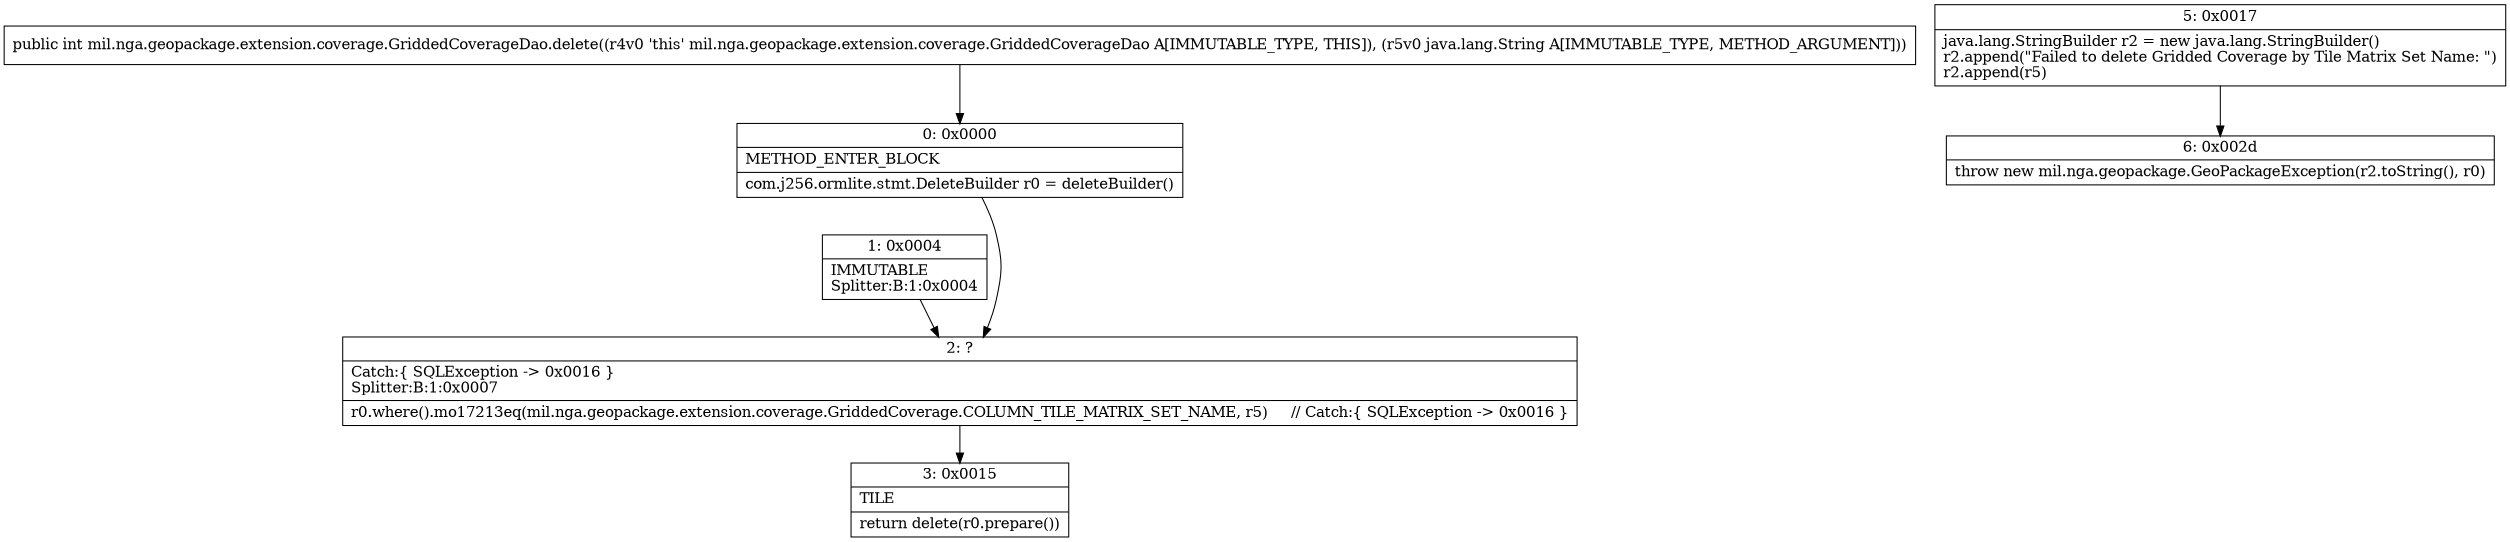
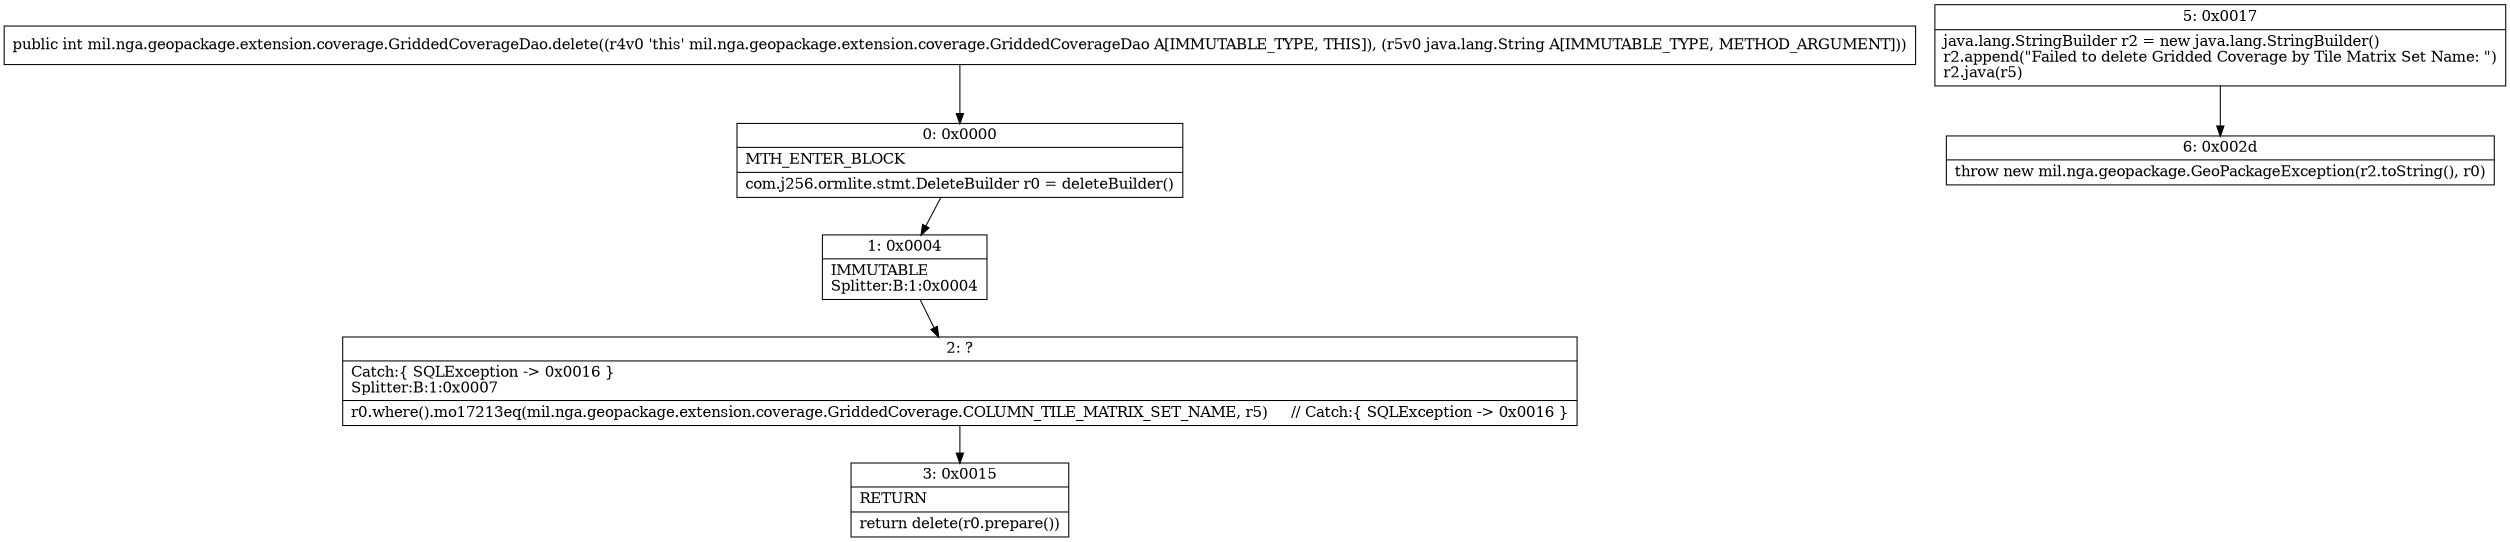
node "5: 0x0017": text "r2.append(r5)" -> "r2.java(r5)"
node "0: 0x0000": text "METHOD_ENTER_BLOCK" -> "MTH_ENTER_BLOCK"
edge "0: 0x0000" -> "2: ?": now "0: 0x0000" -> "1: 0x0004"
node "3: 0x0015": text "TILE" -> "RETURN"
